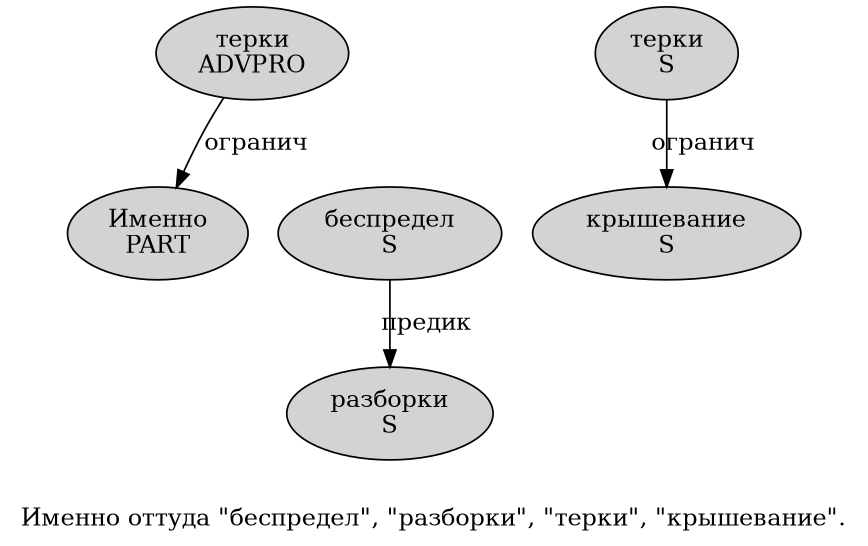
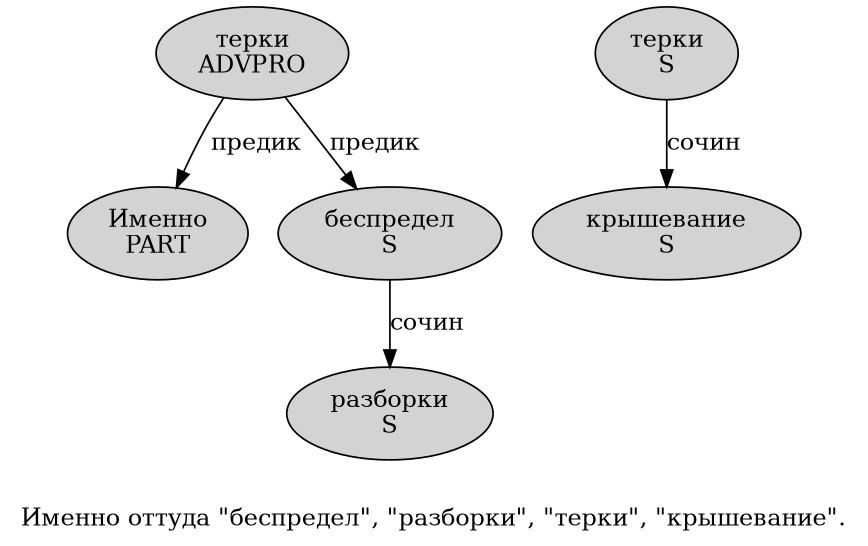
edge "терки ADVPRO" -> "беспредел S": added, label "предик"
edge "терки ADVPRO" -> "Именно PART": label "огранич" -> "предик"
edge "терки S" -> "крышевание S": label "огранич" -> "сочин"
edge "беспредел S" -> "разборки S": label "предик" -> "сочин"
